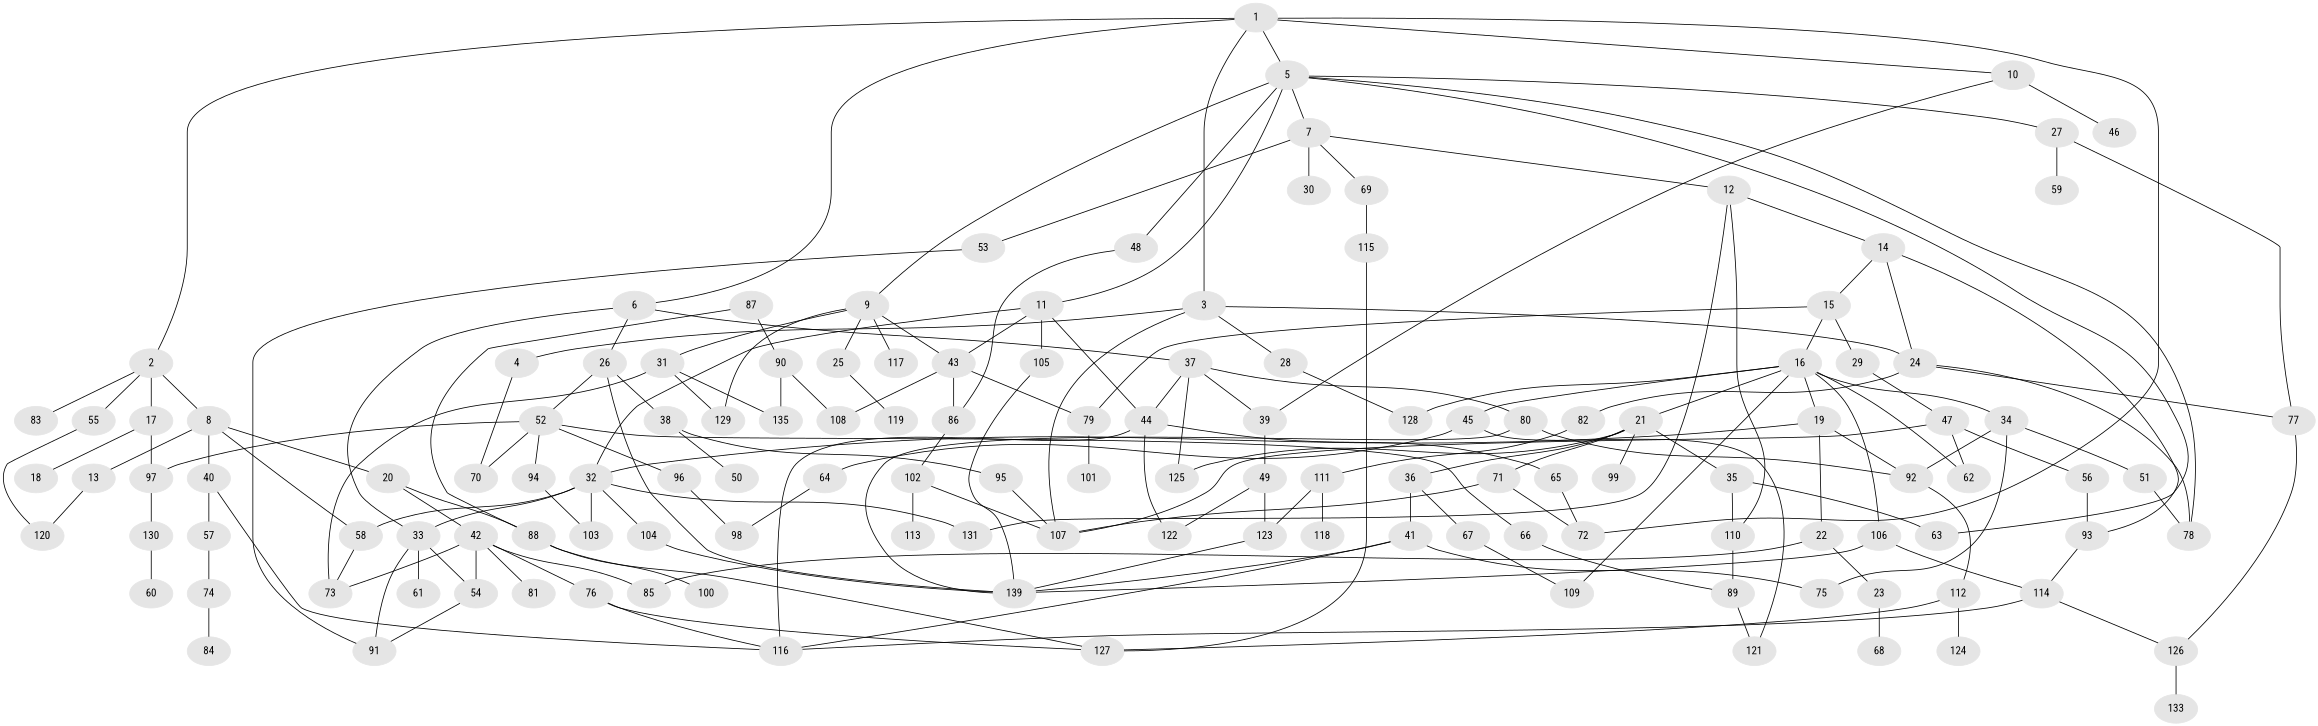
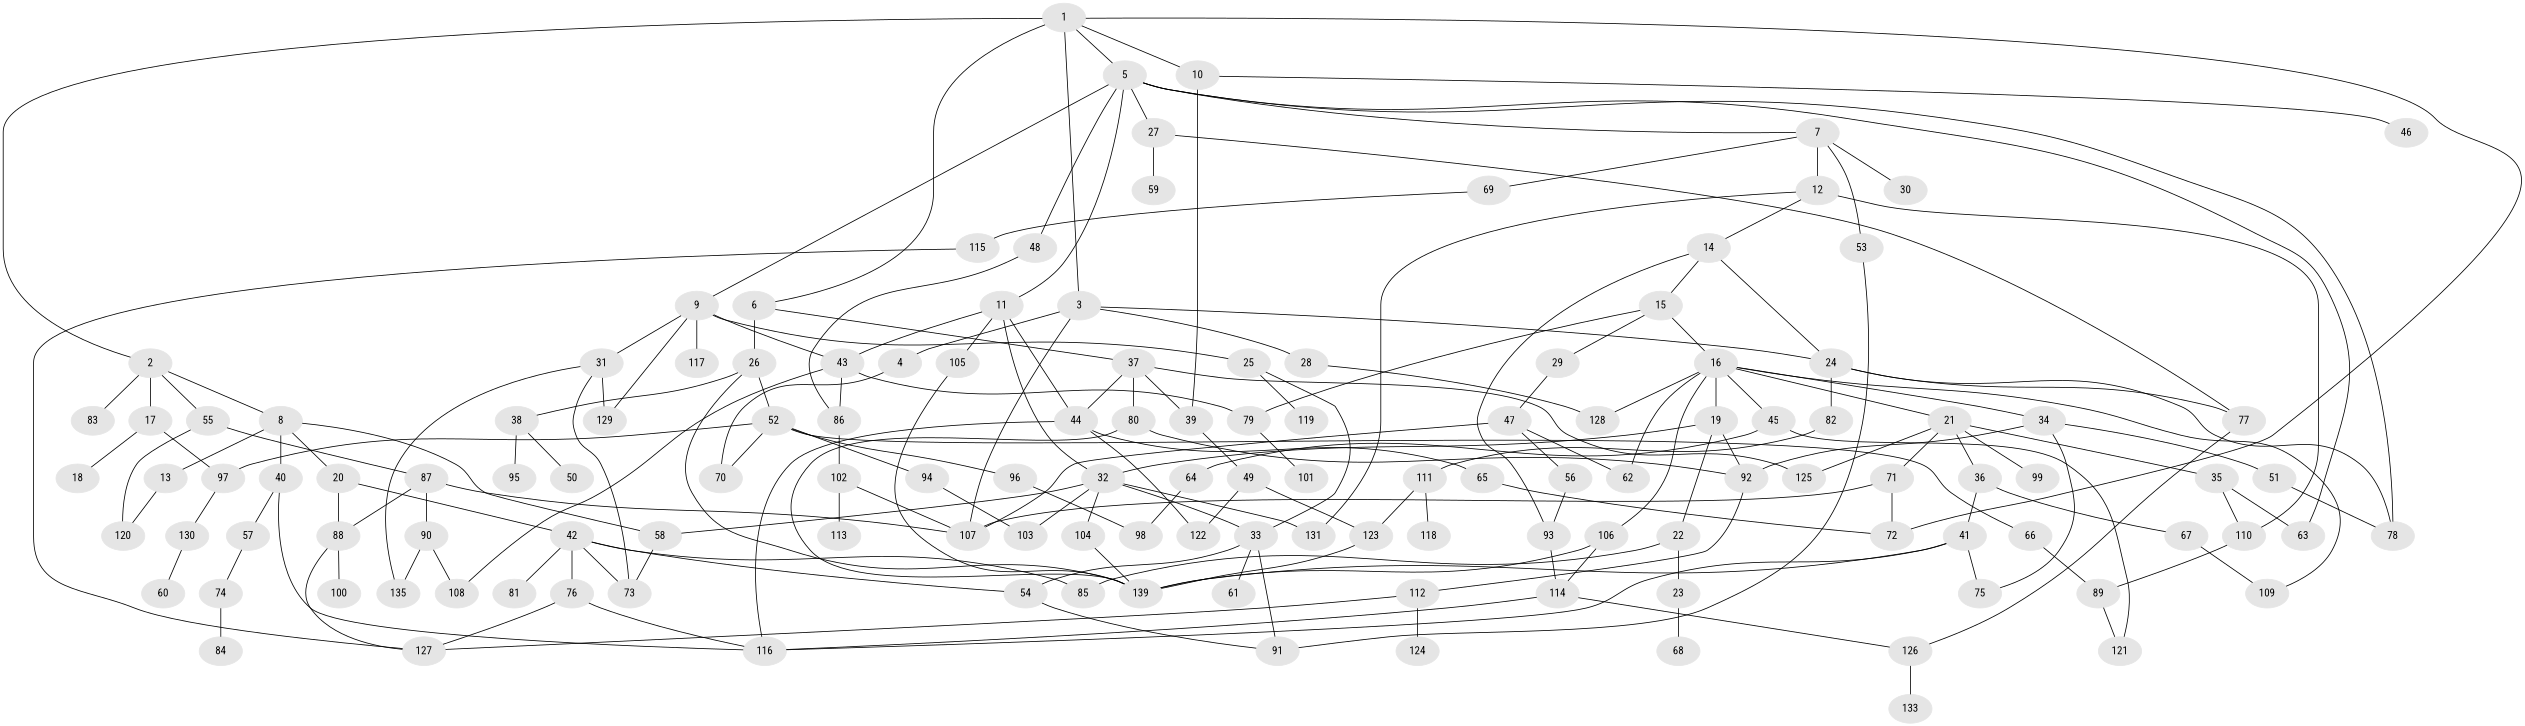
edge "6" -- "33": now "25" -- "33"
edge "55" -- "87": added
edge "95" -- "107": now "87" -- "107"
